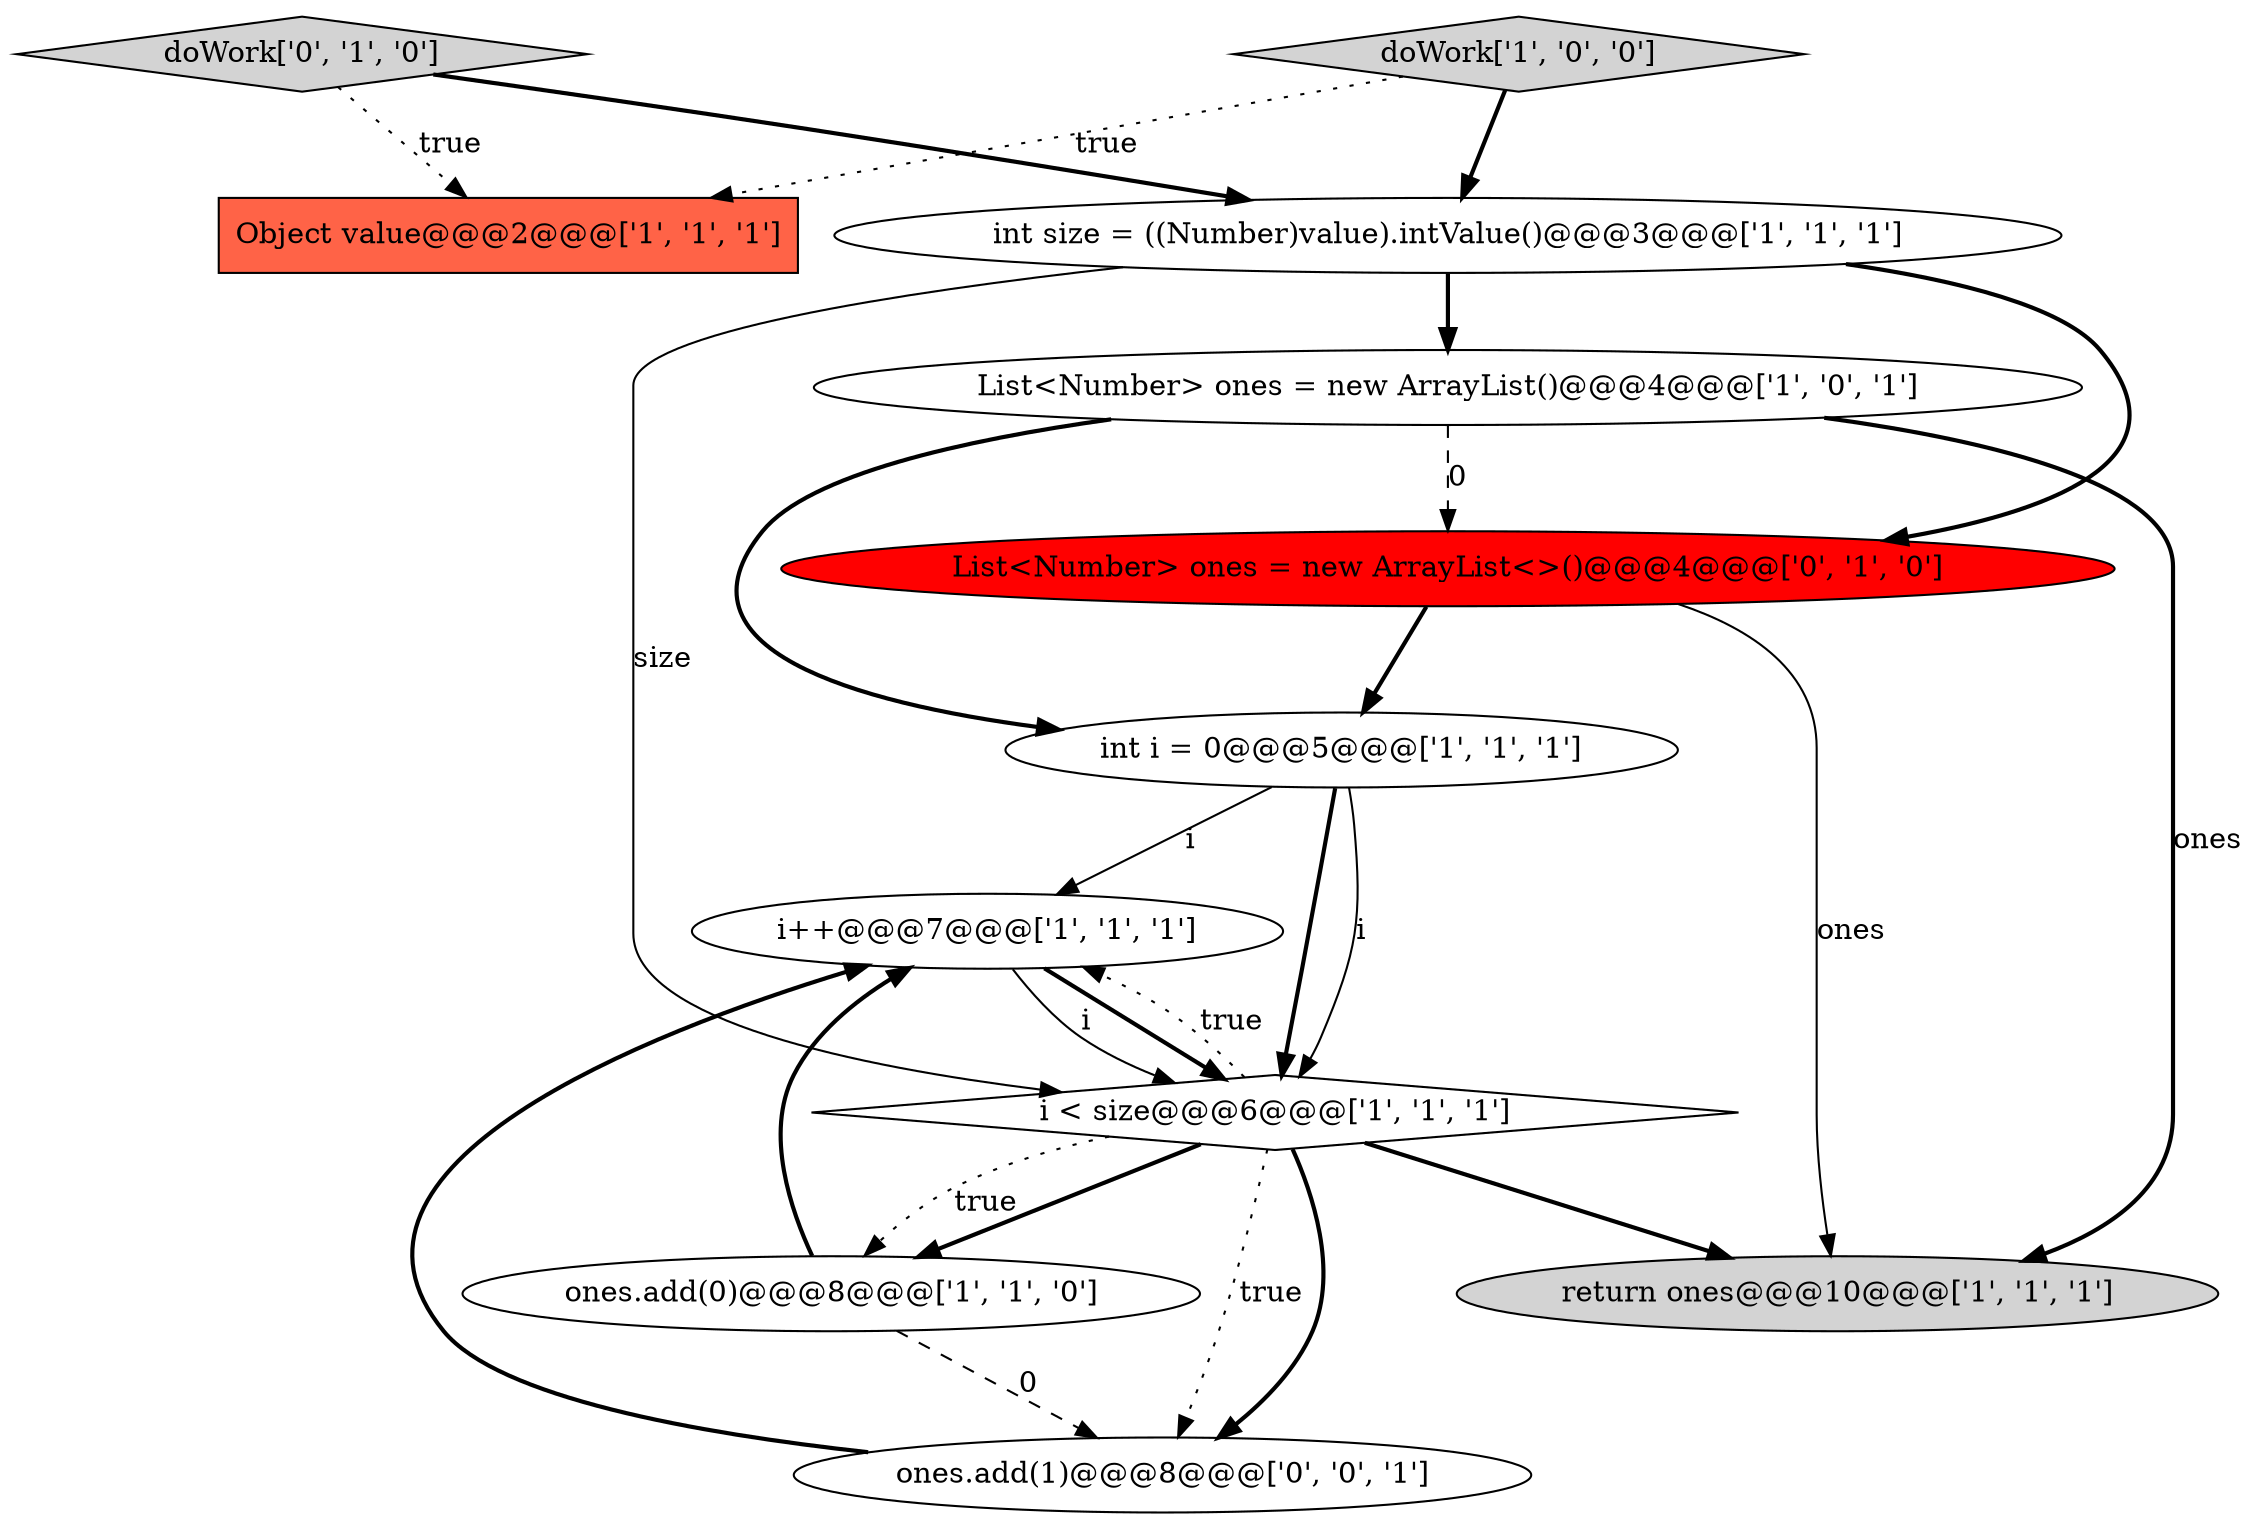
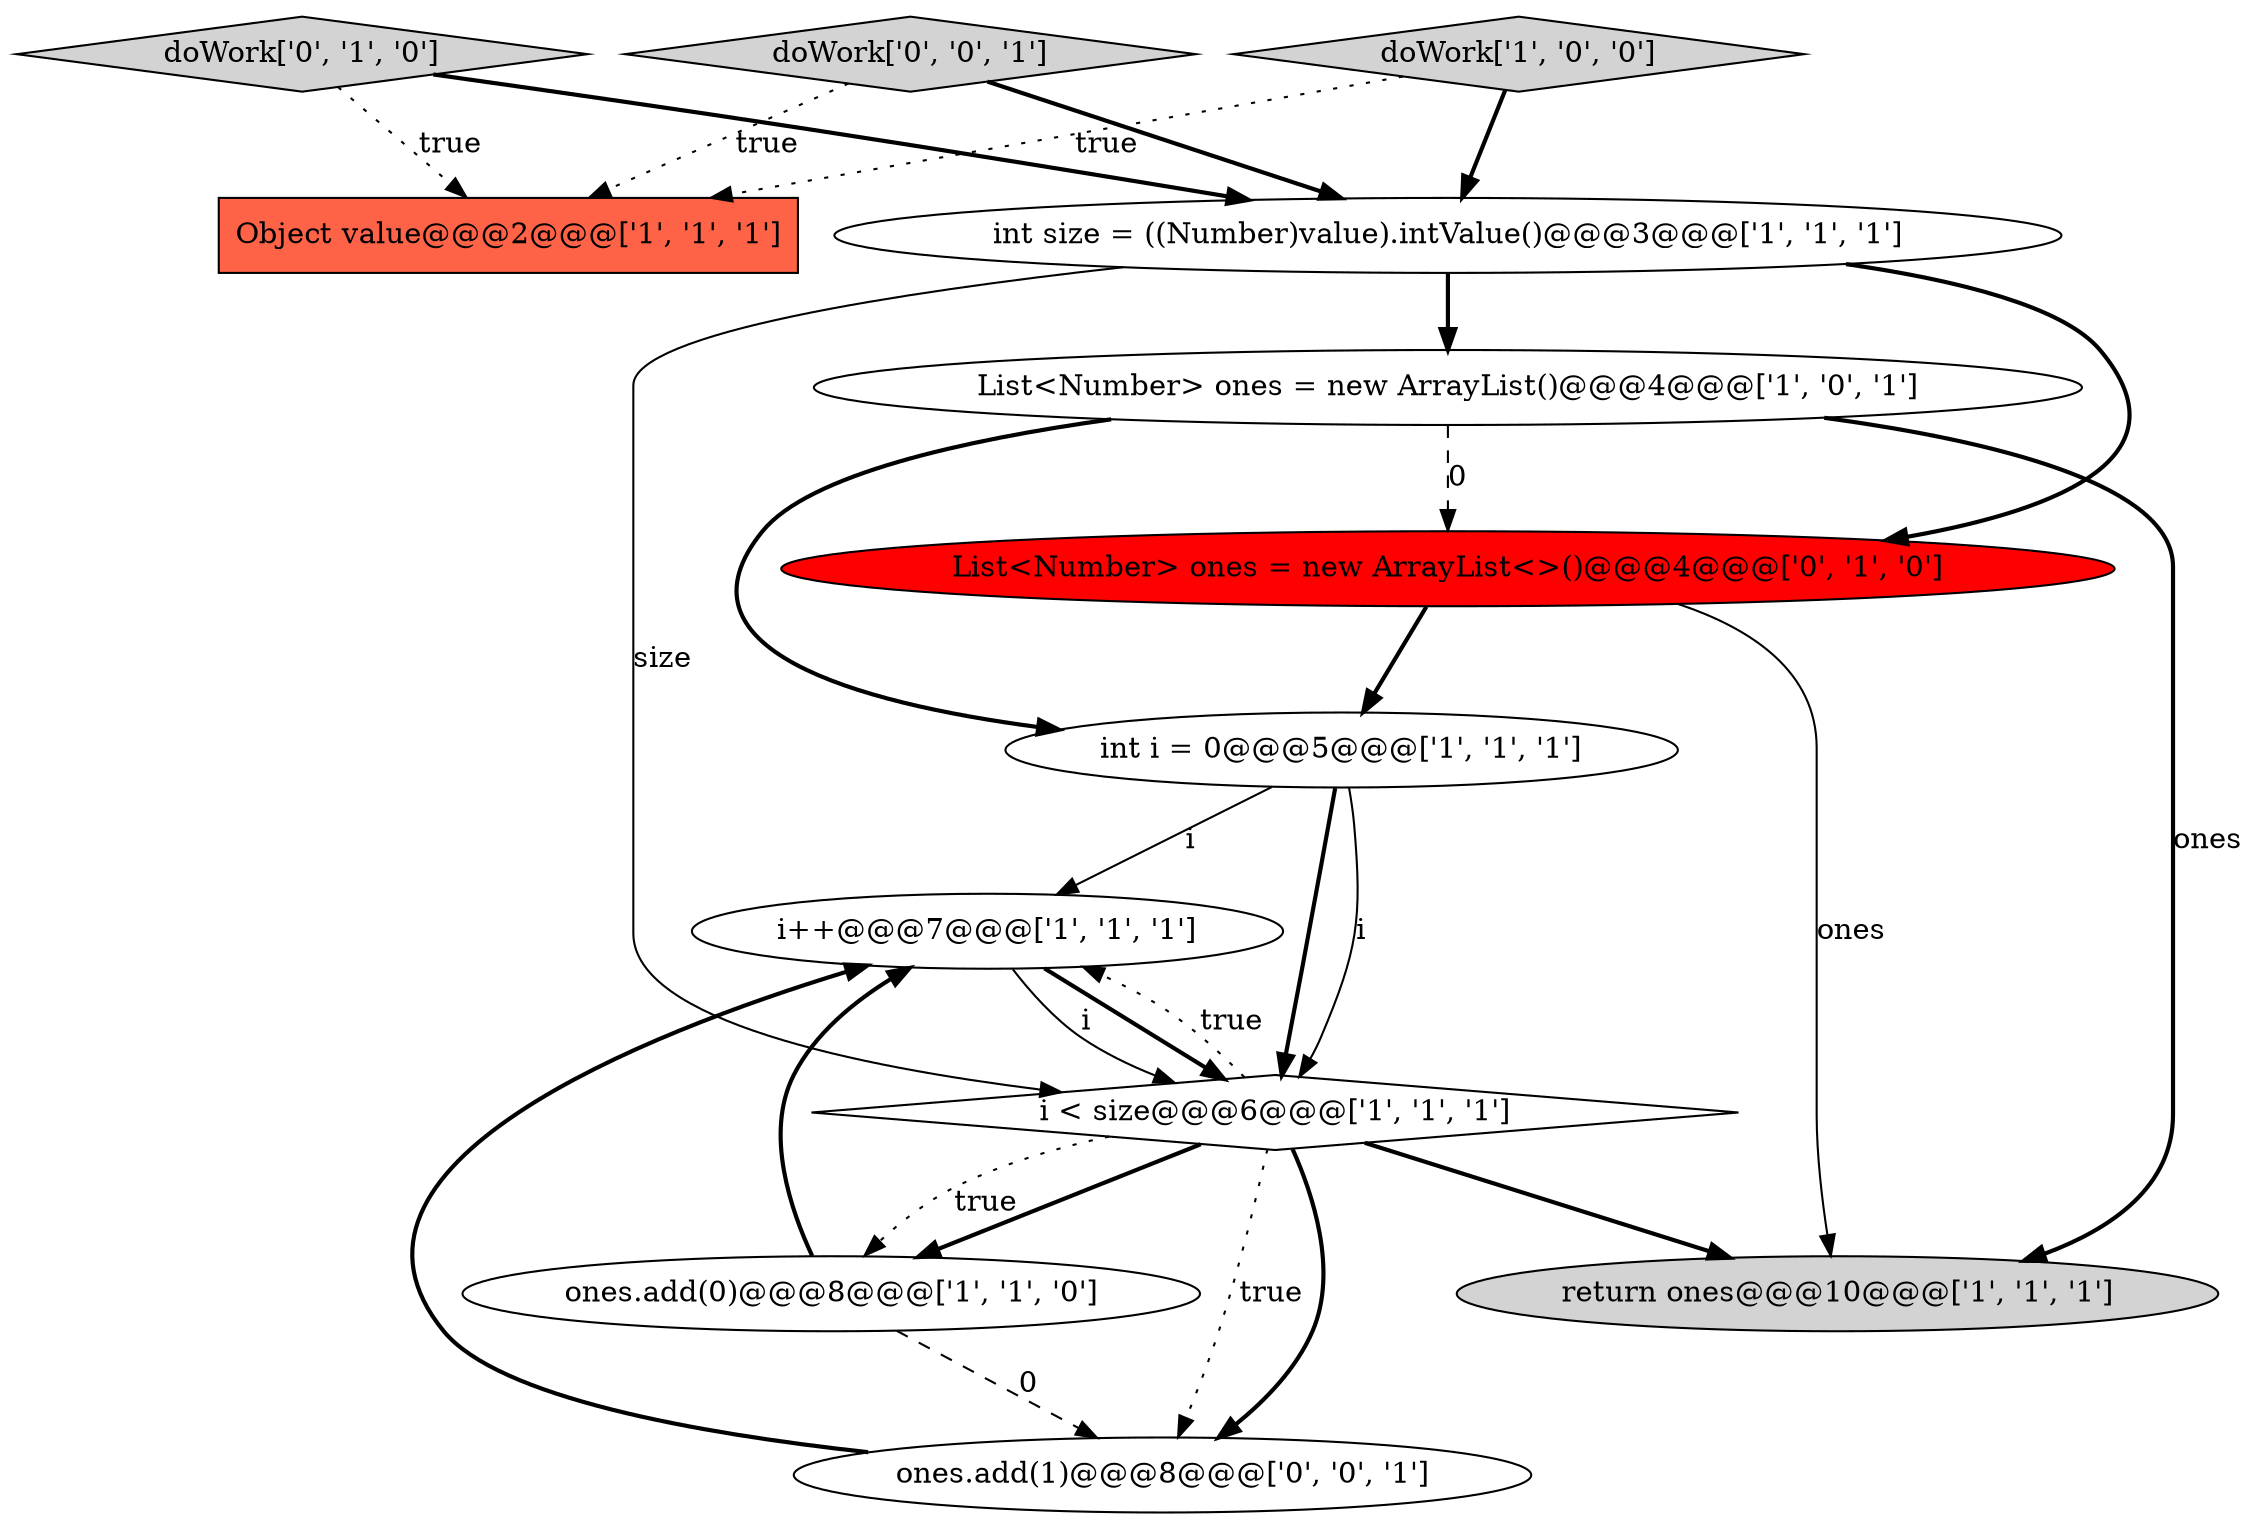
node "doWork['0', '0', '1']": added
